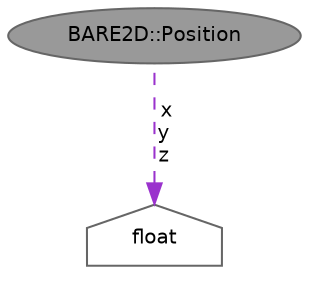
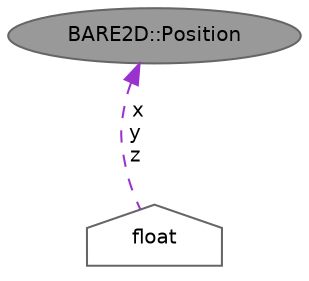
edge "BARE2D::Position" -> "float": reversed
